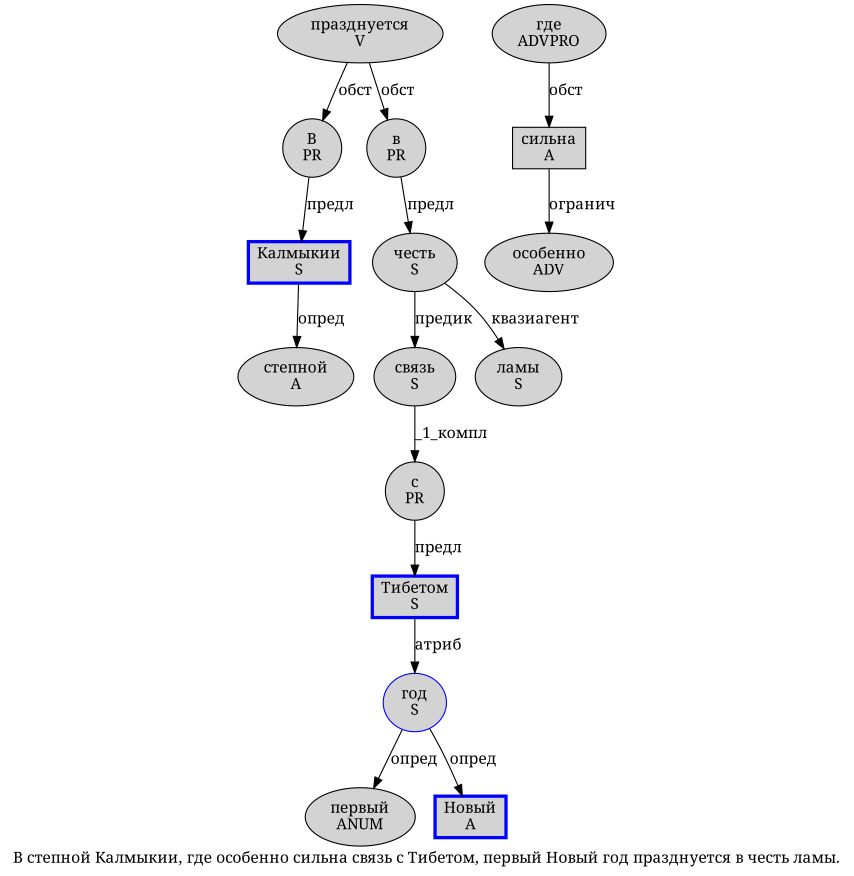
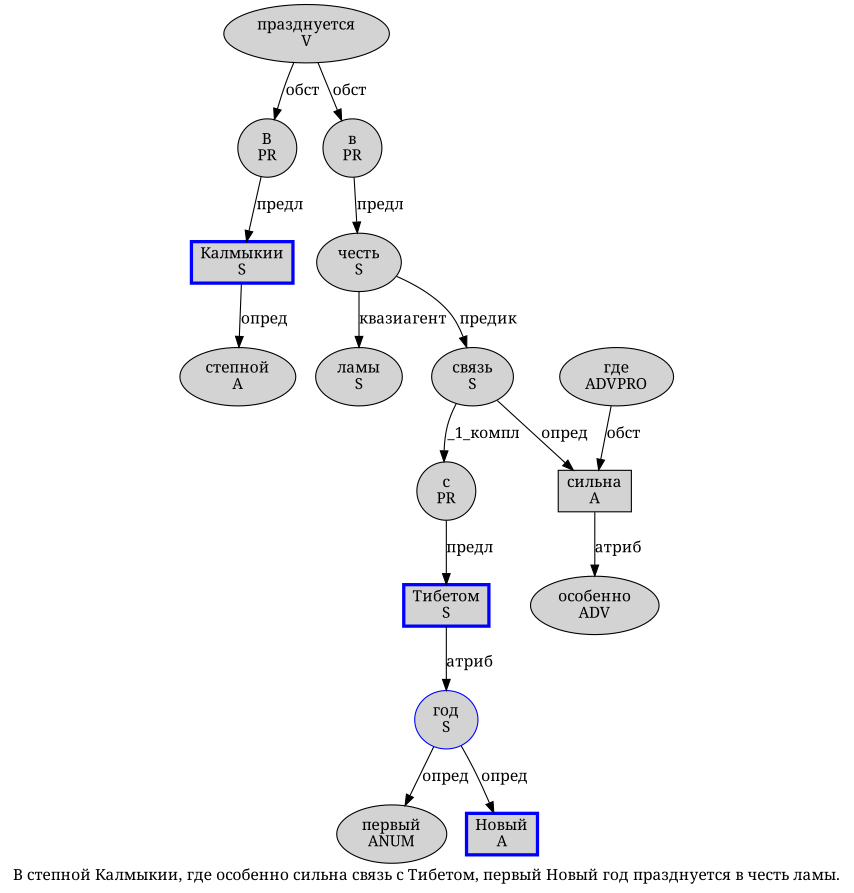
edge "сильна A" -> "особенно ADV": label "огранич" -> "атриб"
edge "связь S" -> "сильна A": added, label "опред"
